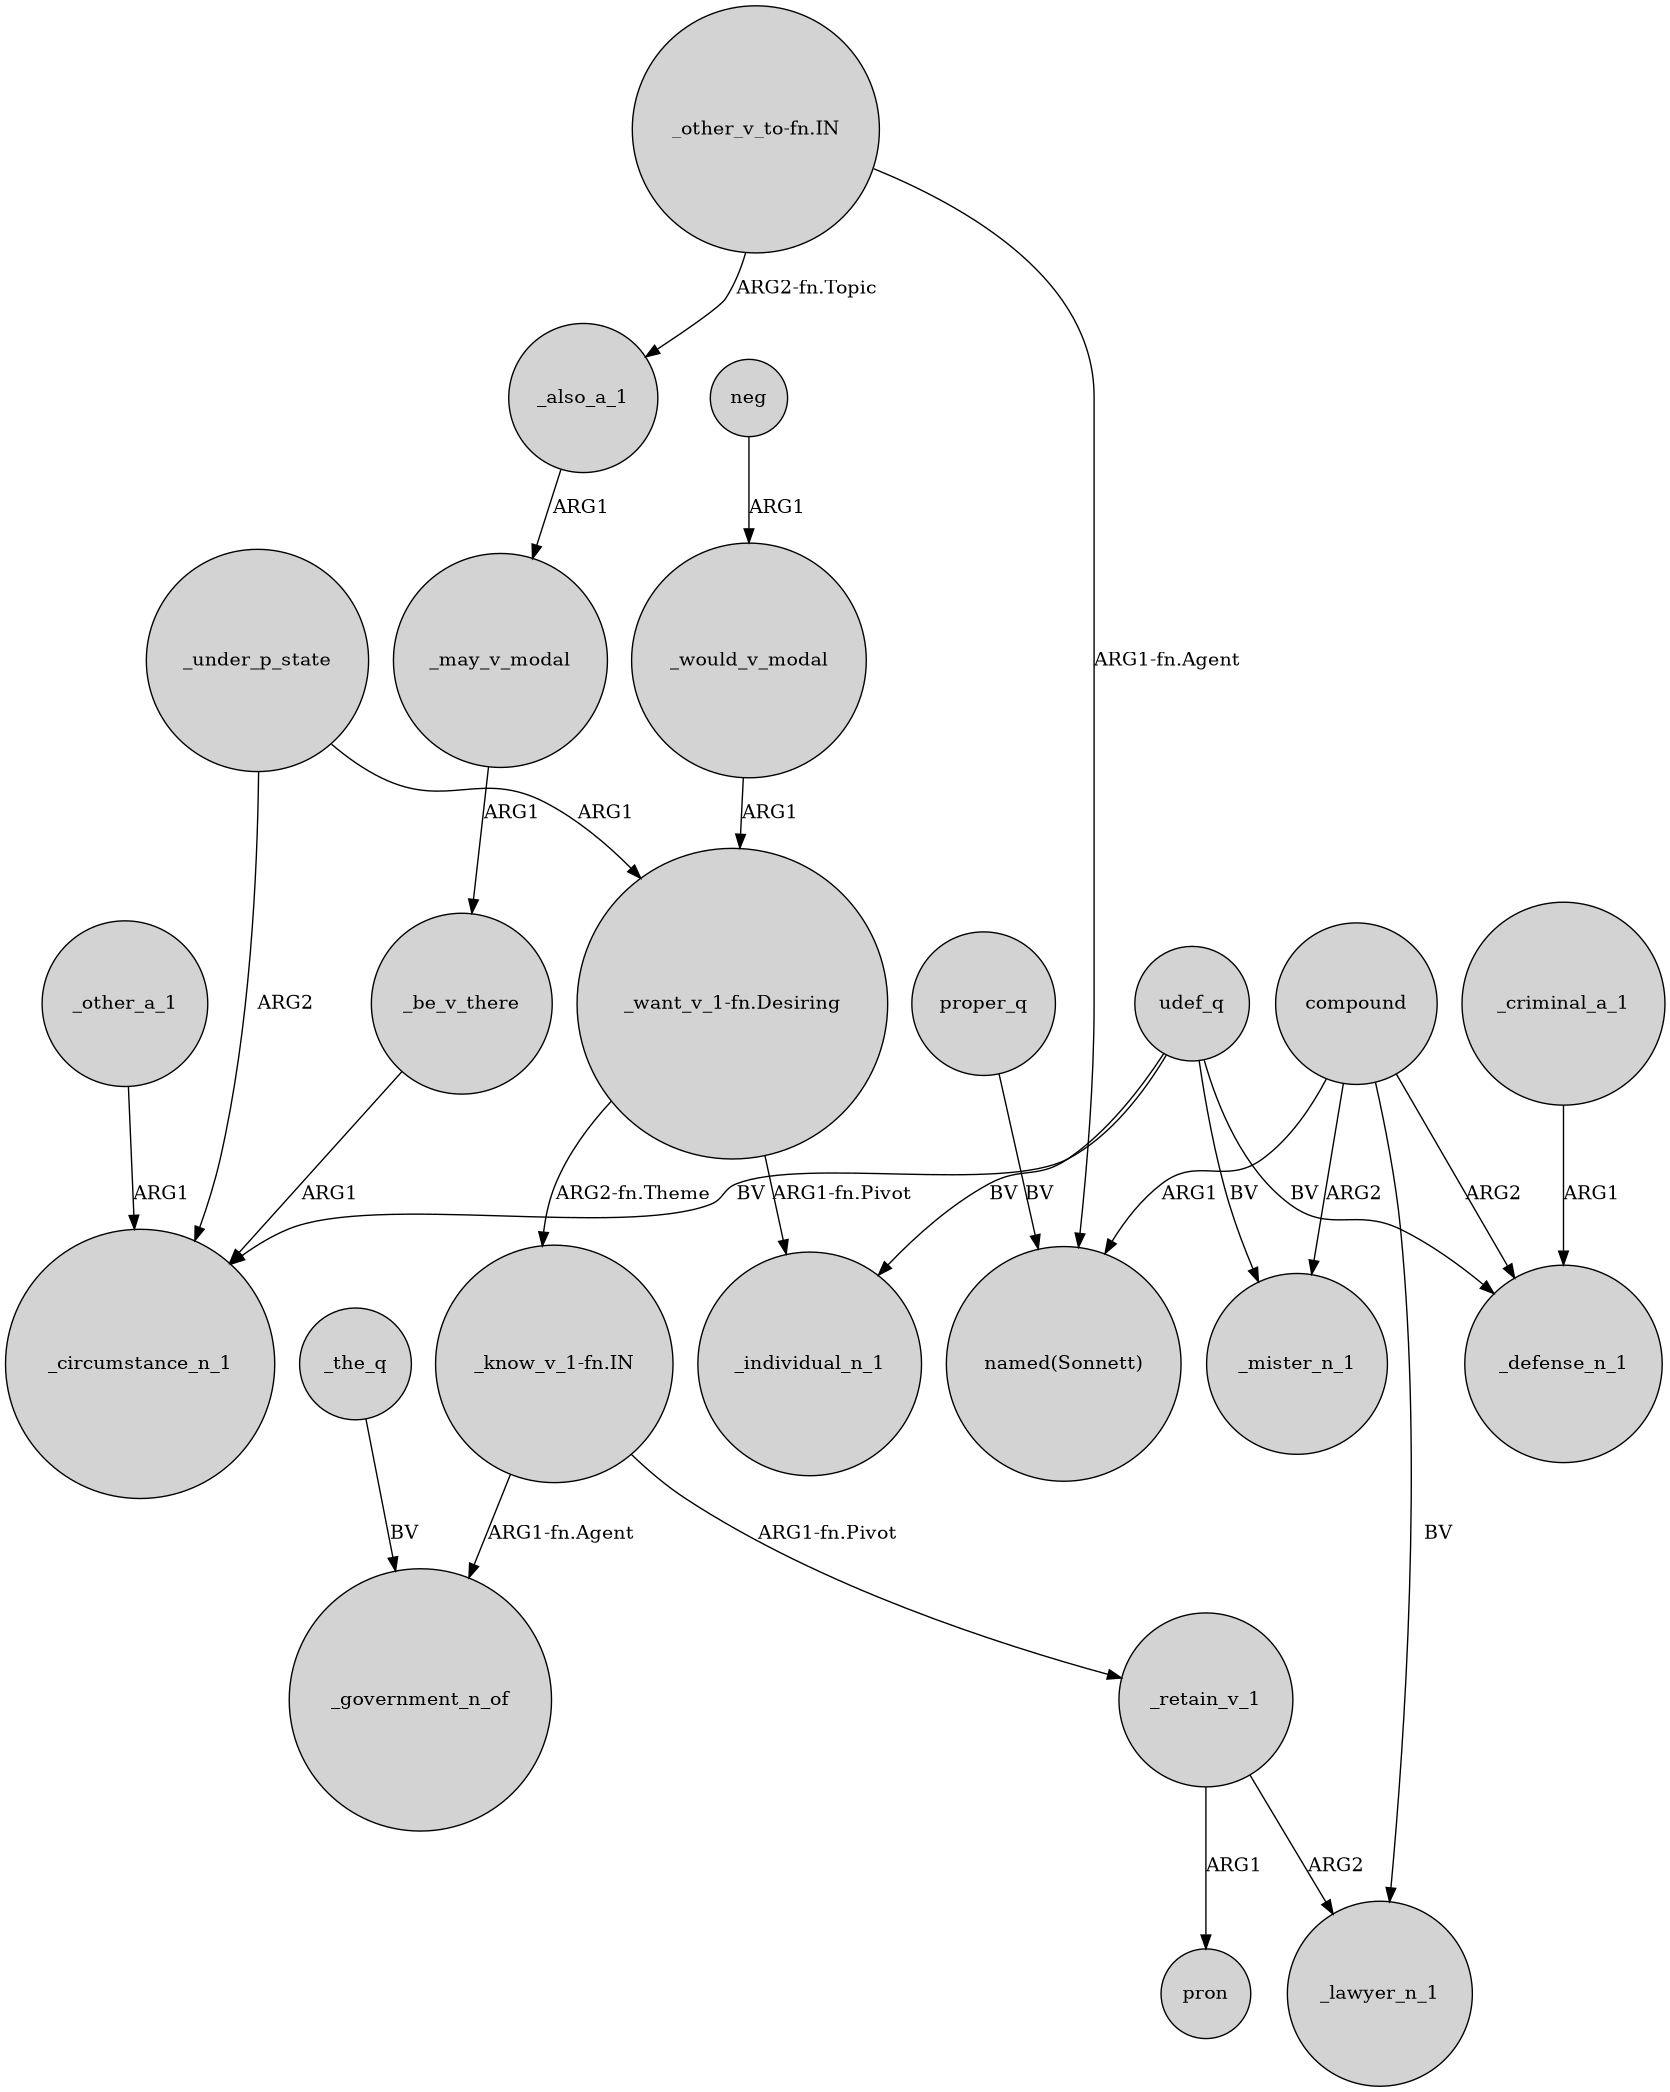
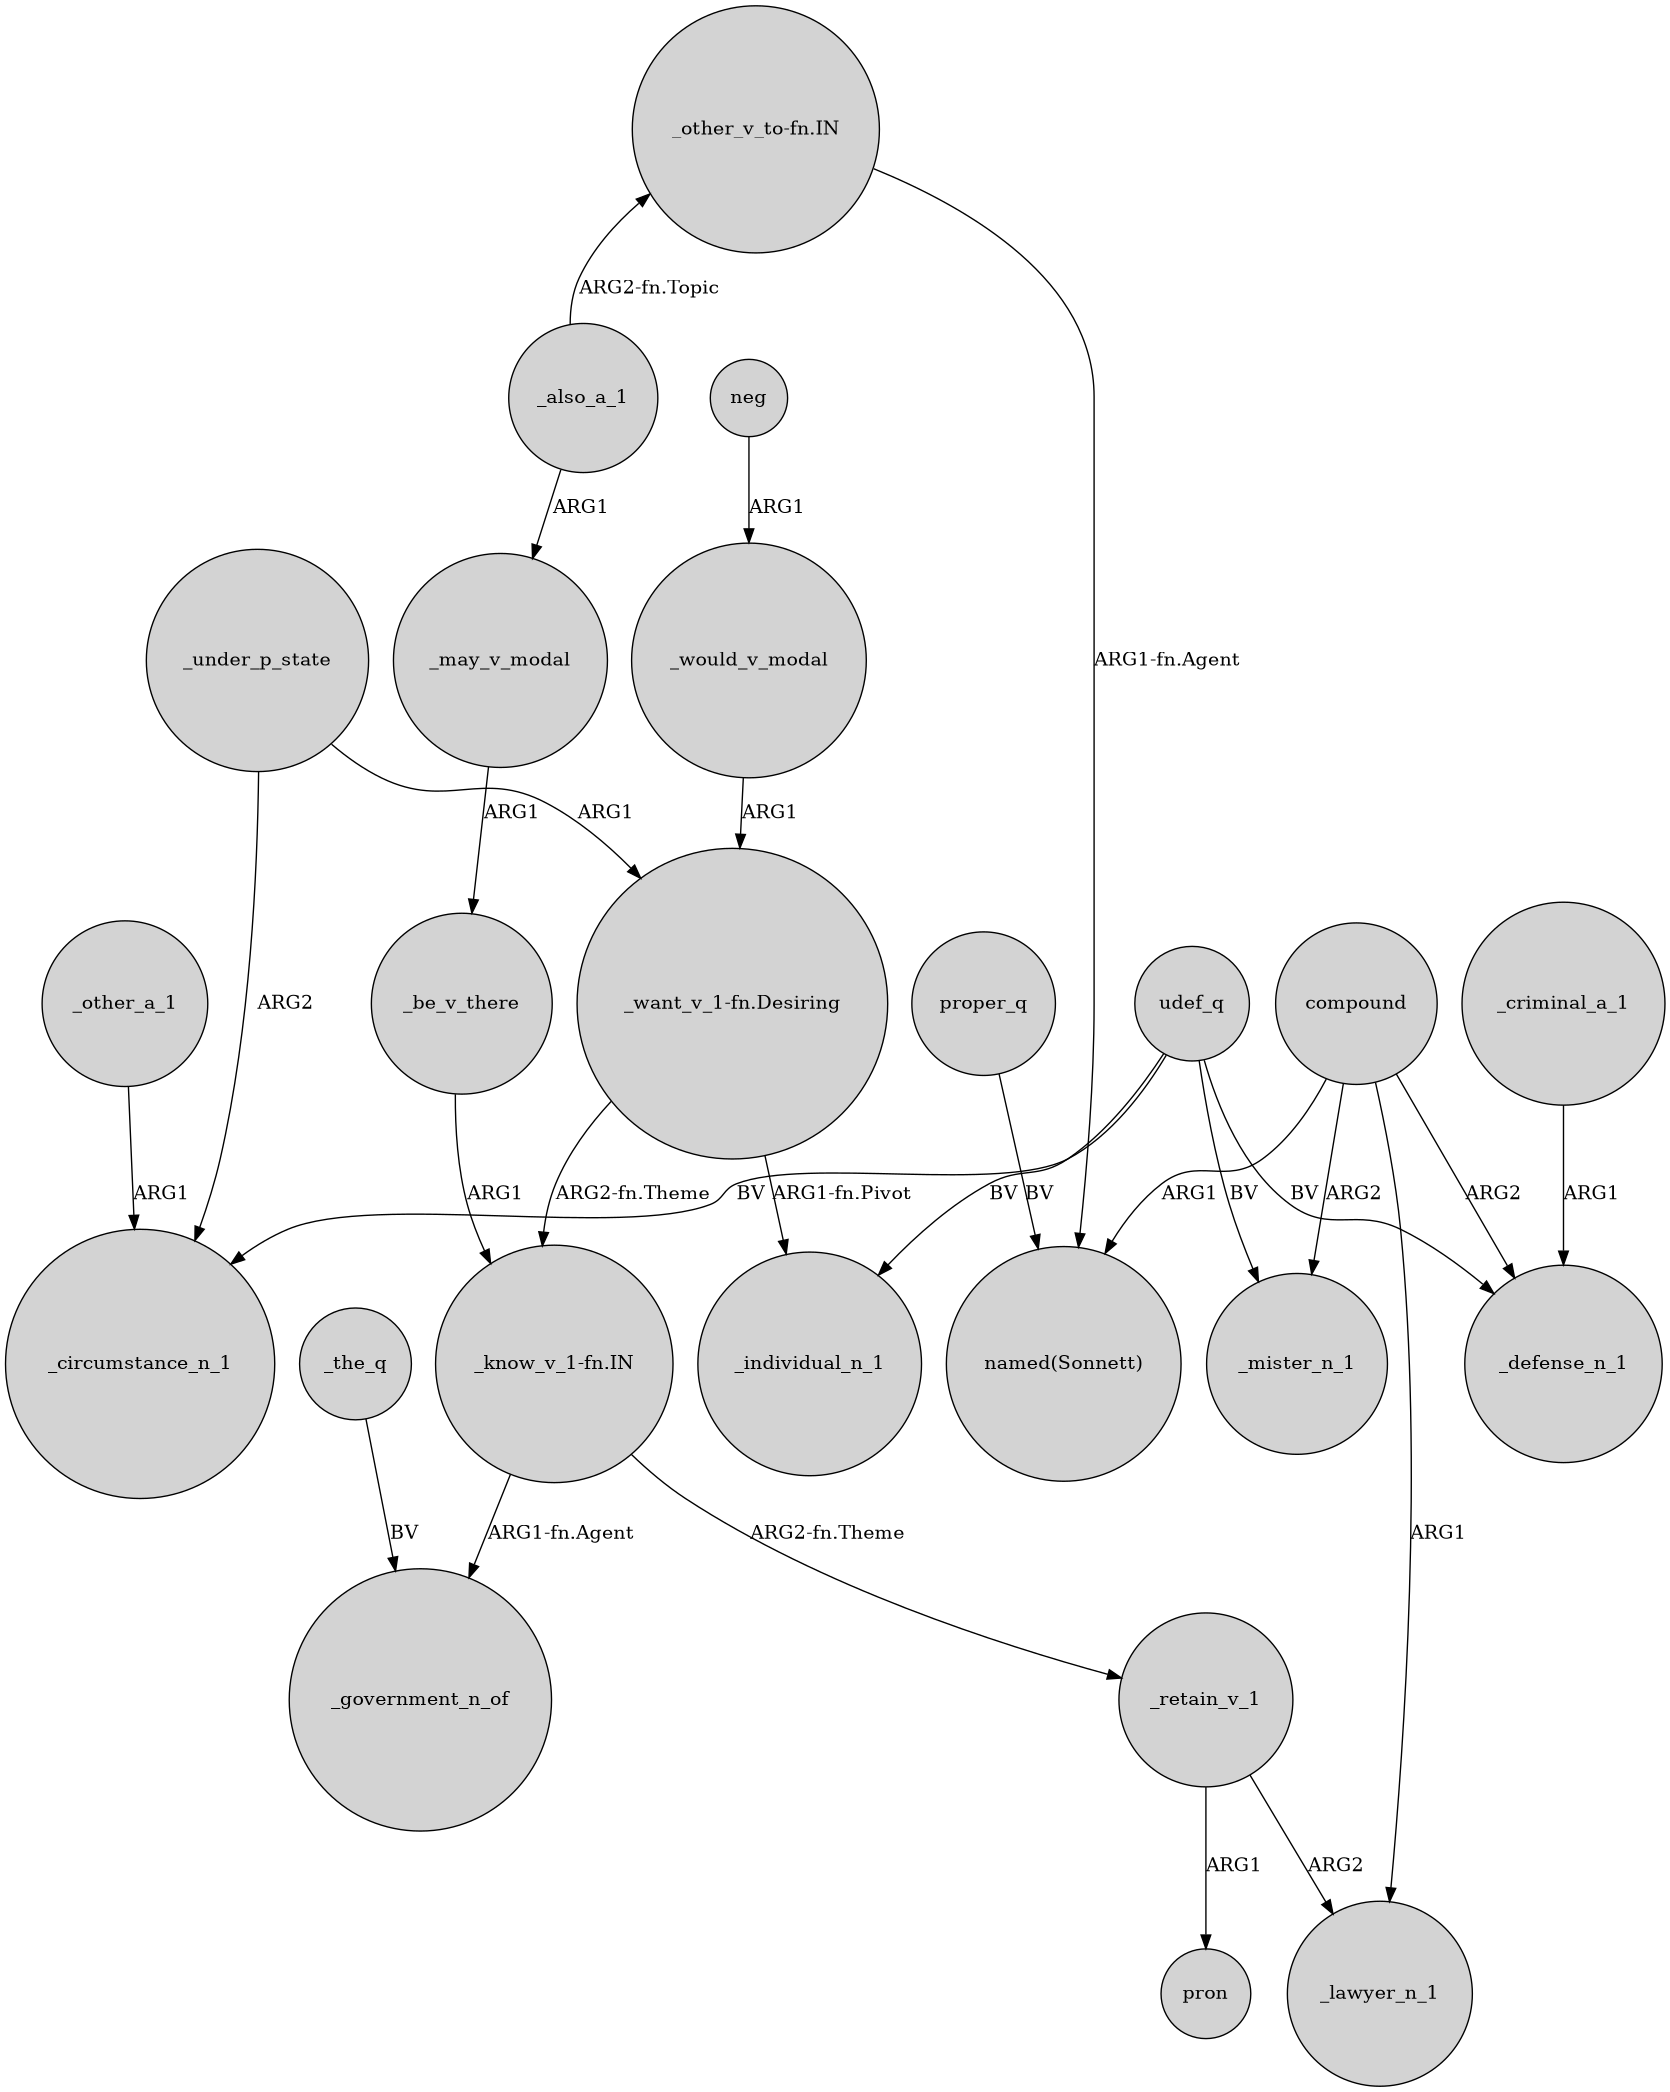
edge "_other_v_to-fn.IN" -> "_also_a_1": reversed
edge "_be_v_there" -> "_circumstance_n_1": now "_be_v_there" -> "_know_v_1-fn.IN"
edge "_know_v_1-fn.IN" -> "_retain_v_1": label "ARG1-fn.Pivot" -> "ARG2-fn.Theme"
edge "compound" -> "_lawyer_n_1": label "BV" -> "ARG1"
